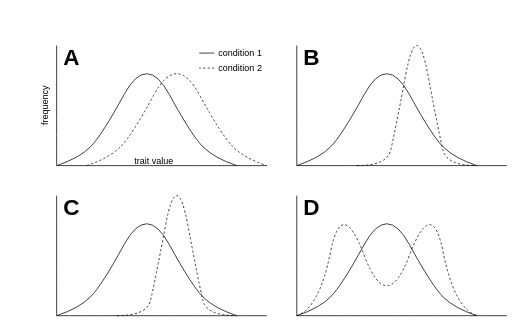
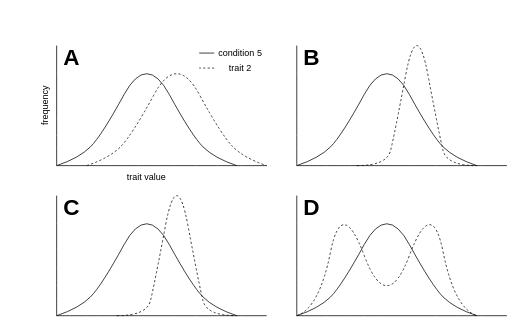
node "condition 1": label "condition 1" -> "condition 5"
node "condition 2": label "condition 2" -> "trait 2"
node "trait value": moved (154, 162) -> (147, 177)
